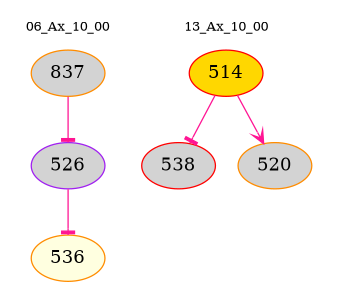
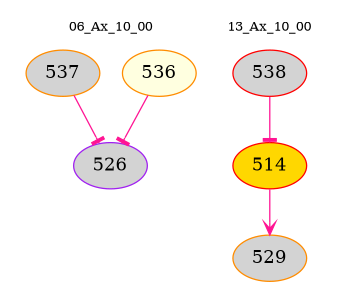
node "837": label "837" -> "537"
edge "514" -> "538": reversed
node "520": label "520" -> "529"
edge "526" -> "536": reversed
